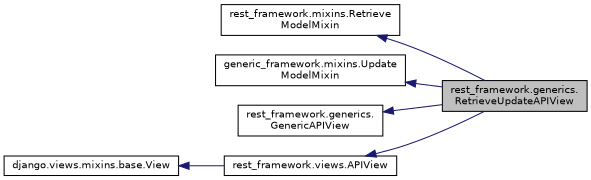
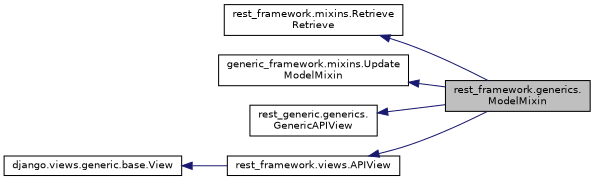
node "rest_framework.mixins.Retrieve ModelMixin": label "rest_framework.mixins.Retrieve ModelMixin" -> "rest_framework.mixins.Retrieve Retrieve"
node "rest_framework.generics. RetrieveUpdateAPIView": label "rest_framework.generics. RetrieveUpdateAPIView" -> "rest_framework.generics. ModelMixin"
node "rest_framework.generics. GenericAPIView": label "rest_framework.generics. GenericAPIView" -> "rest_generic.generics. GenericAPIView"
node "django.views.mixins.base.View": label "django.views.mixins.base.View" -> "django.views.generic.base.View"
